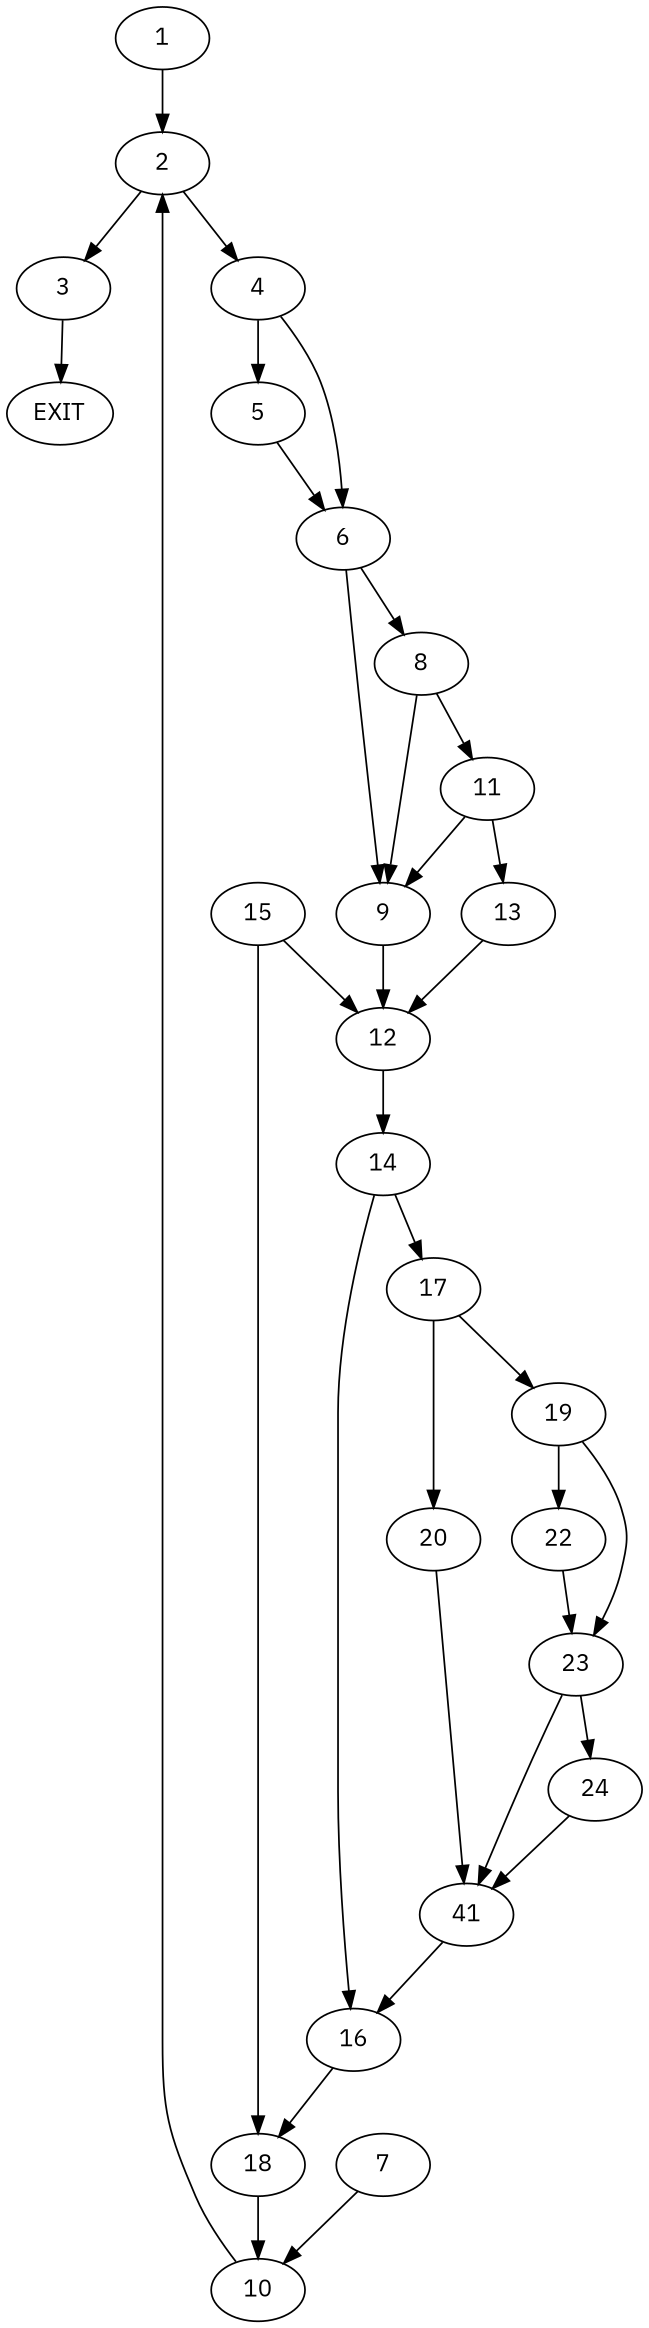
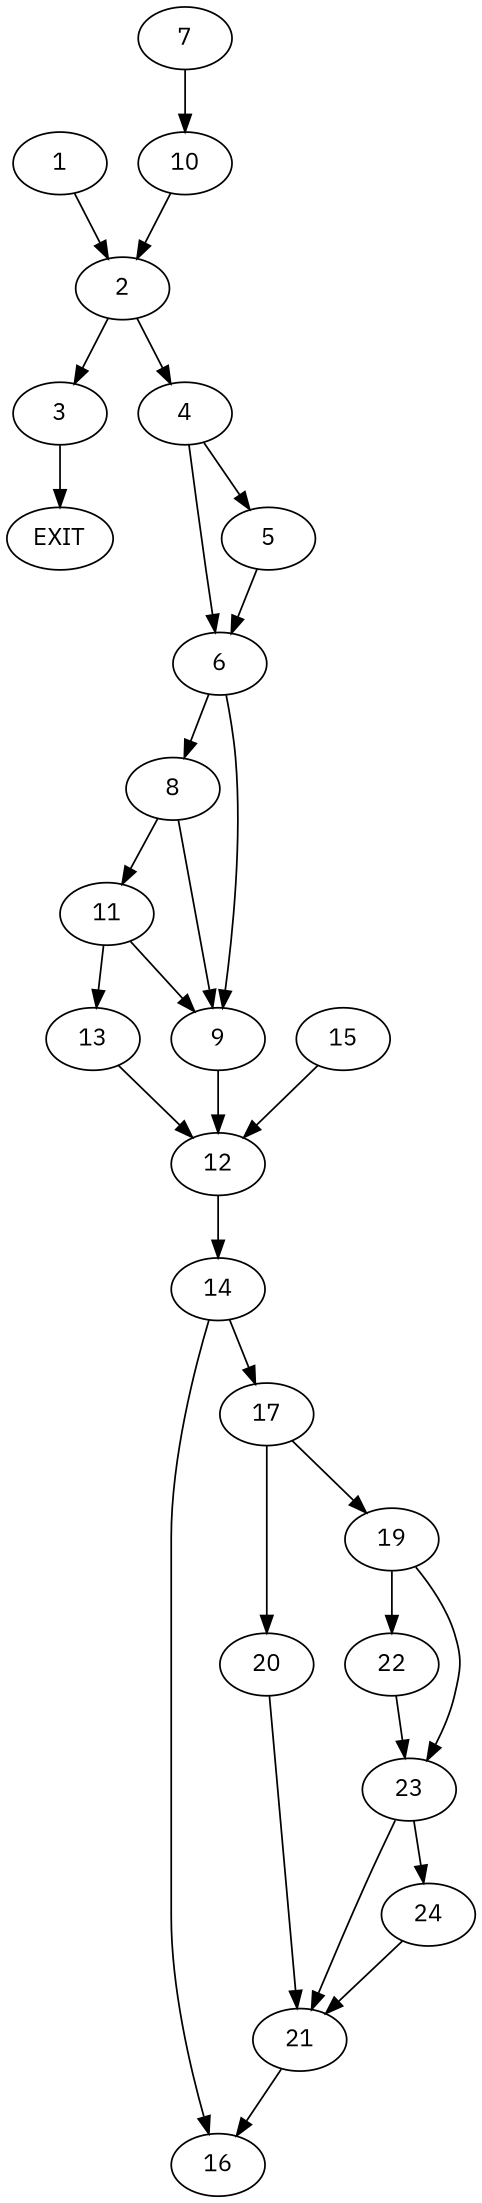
node "41": label "41" -> "21"
node "18": removed
